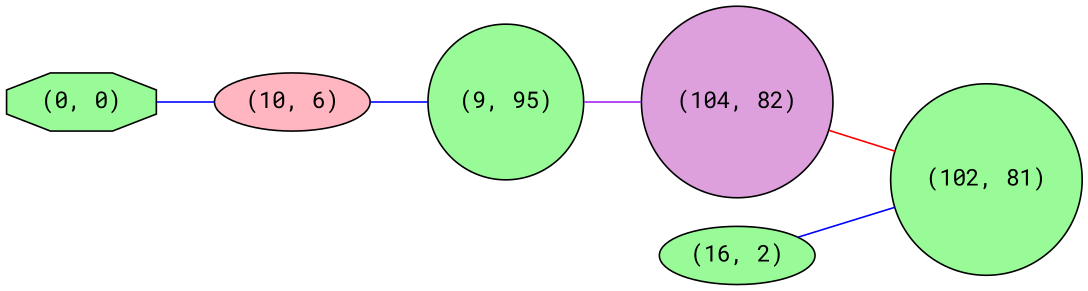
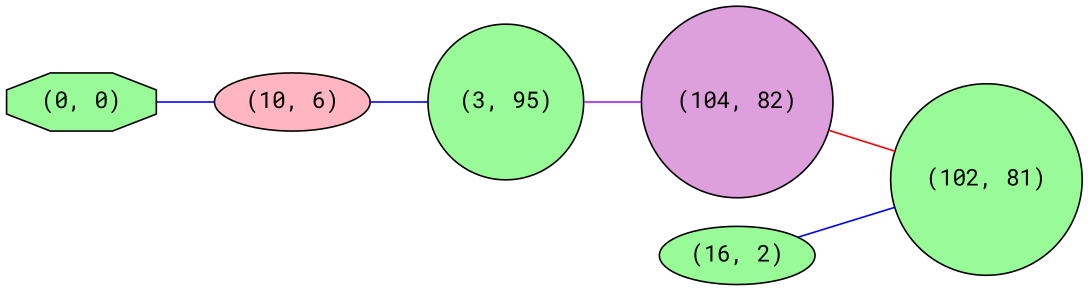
node "(9, 95)": label "(9, 95)" -> "(3, 95)"
